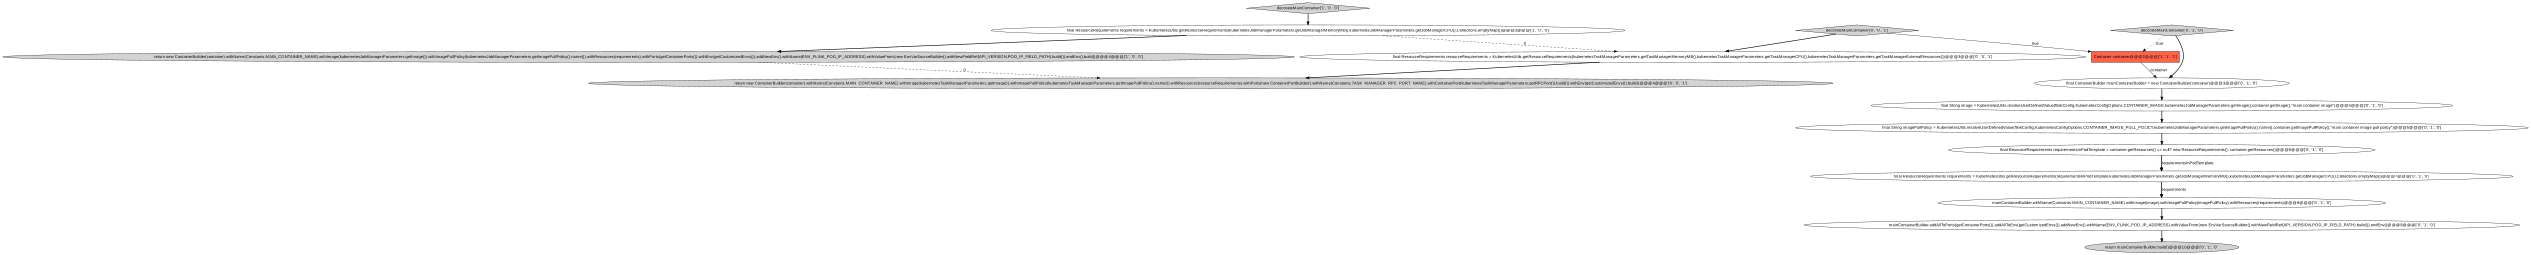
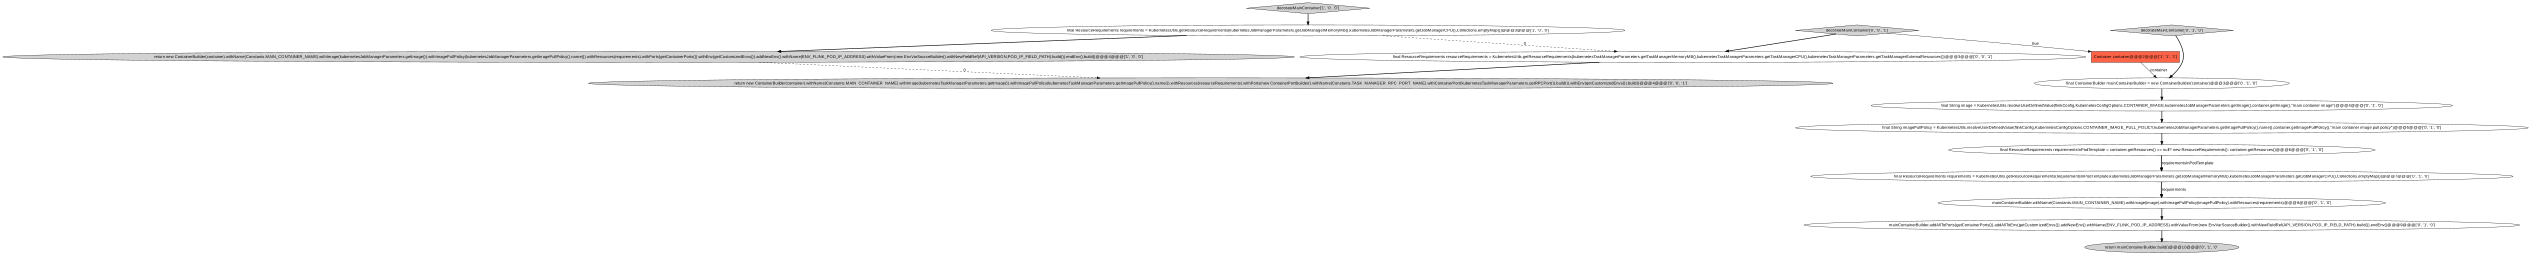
edge "decorateMainContainer['0', '1', '0']" -> "Container container@@@2@@@['1', '1', '1']": removed, label "true"
